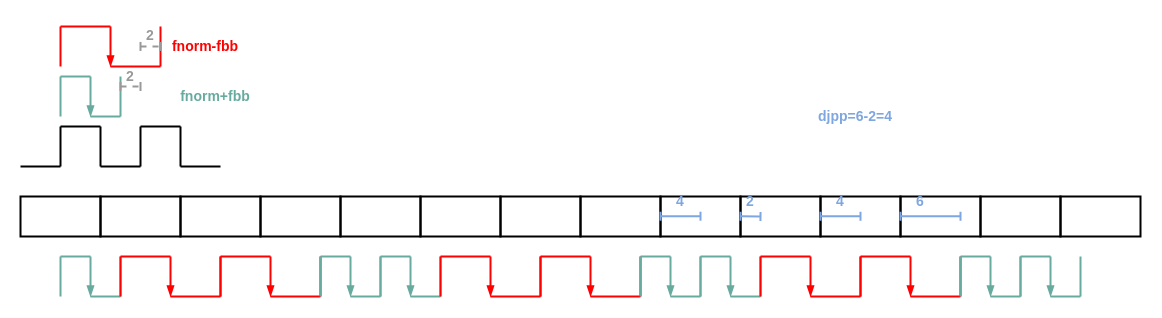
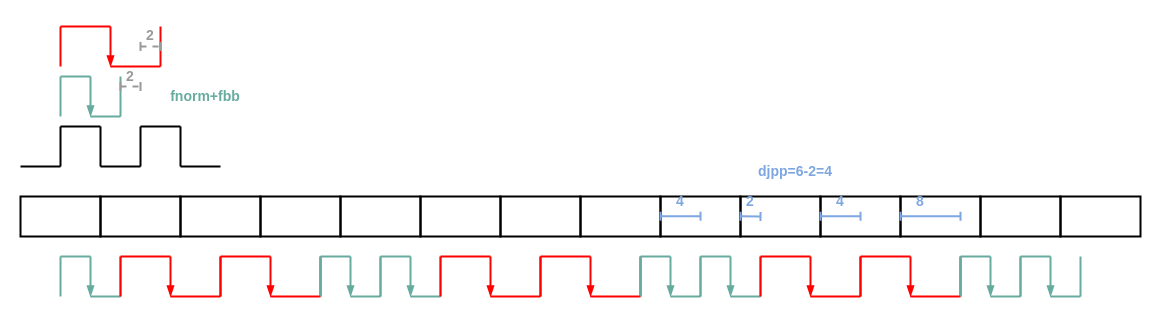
node "fnorm-fbb": removed
node "fnorm+fbb": moved (216, 97) -> (206, 97)
node "djpp=6-2=4": moved (856, 117) -> (796, 172)
node "6": label "6" -> "8"
